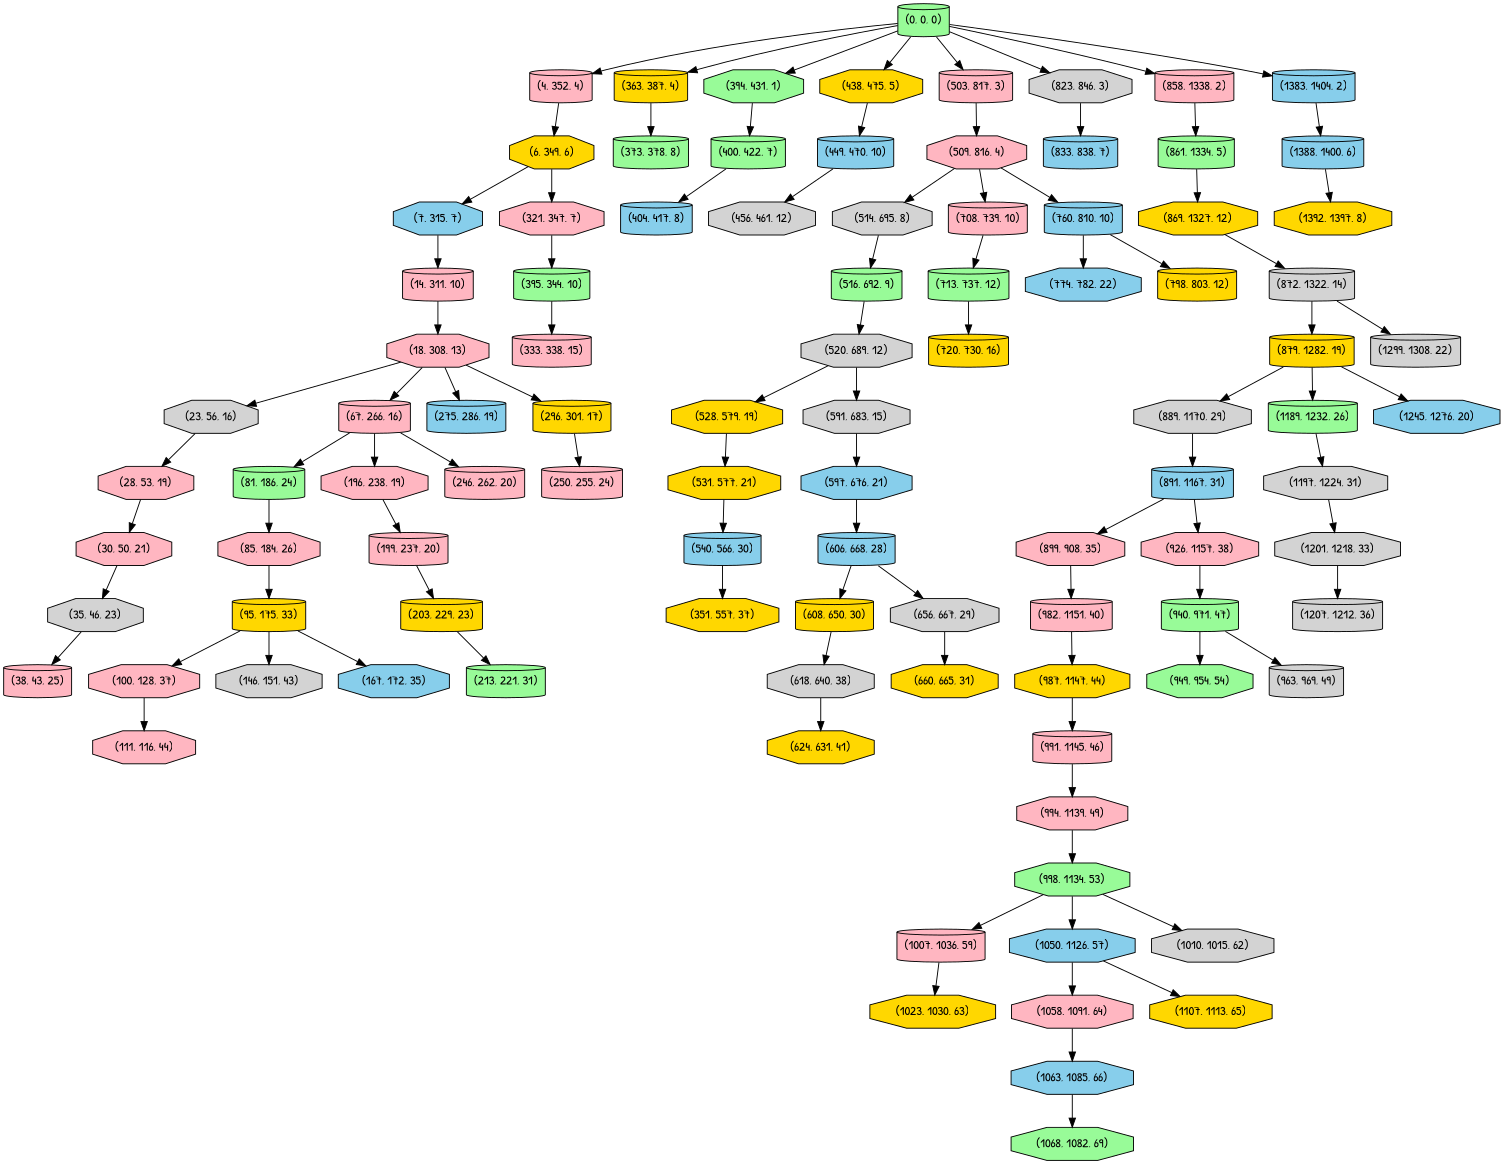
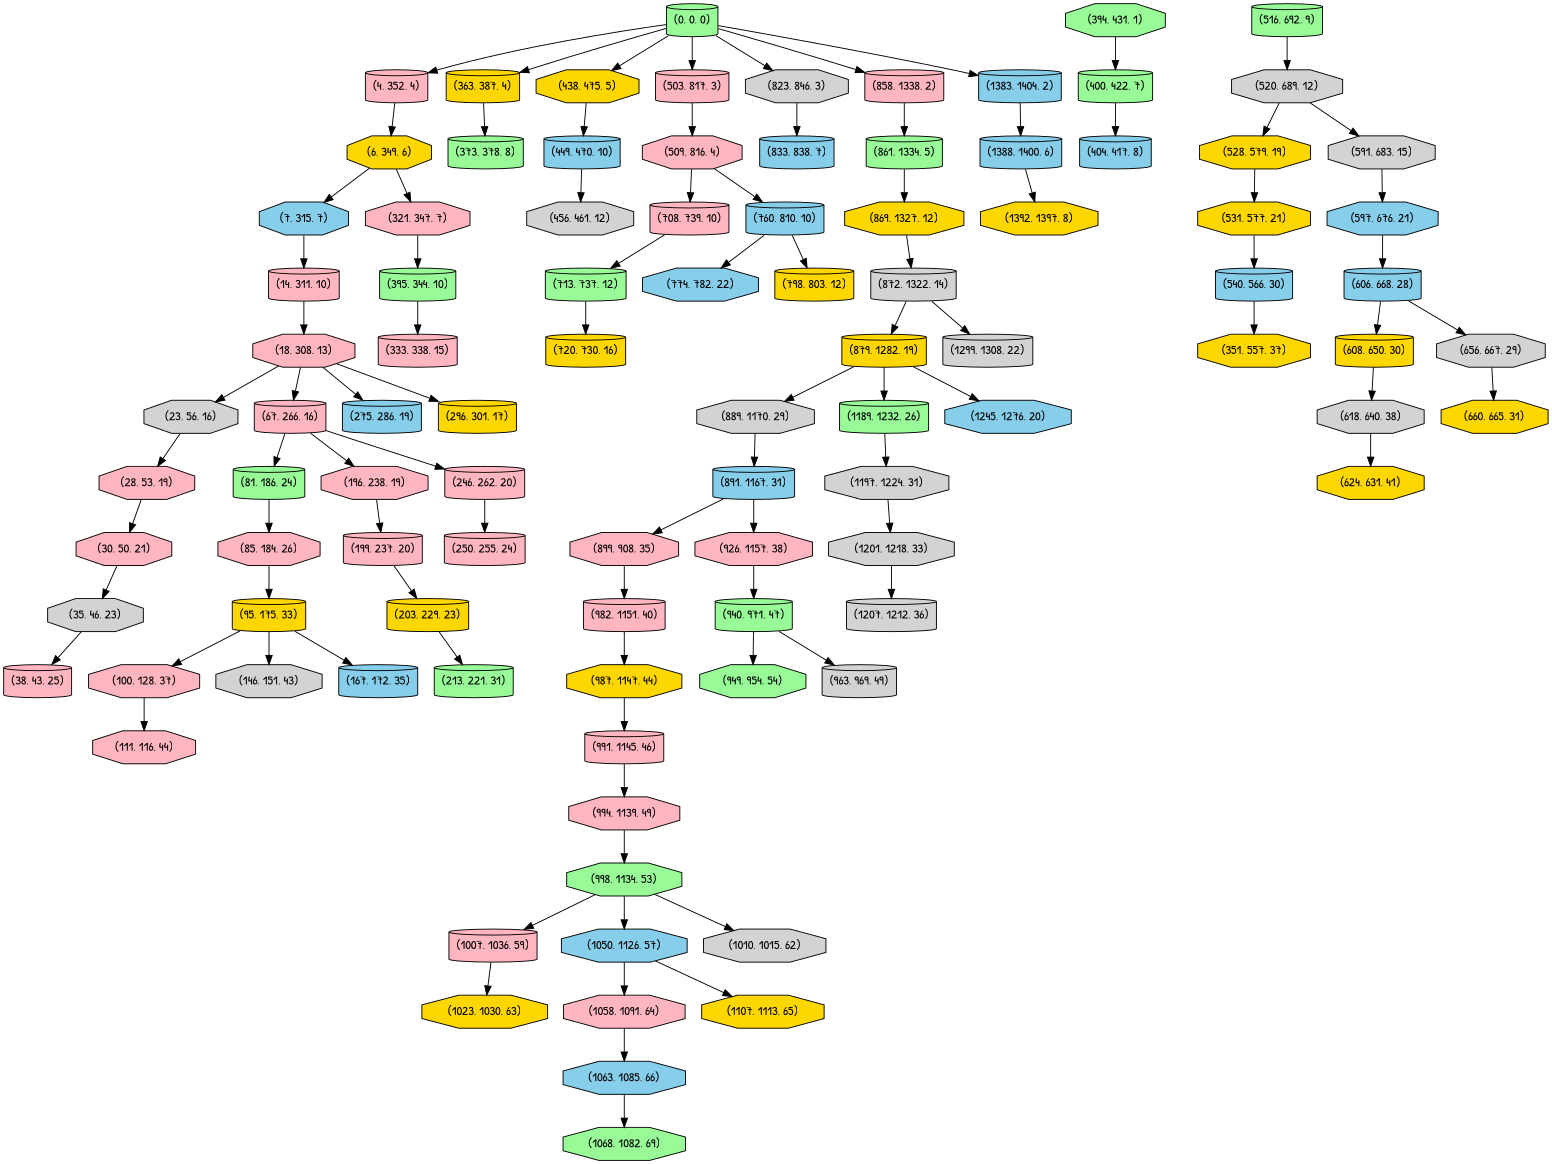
edge "(0, 0, 0)" -> "(394, 431, 1)": removed
node "(514, 695, 8)": removed
edge "(296, 301, 17)" -> "(250, 255, 24)": now "(246, 262, 20)" -> "(250, 255, 24)"
node "(167, 172, 35)": shape octagon -> cylinder
